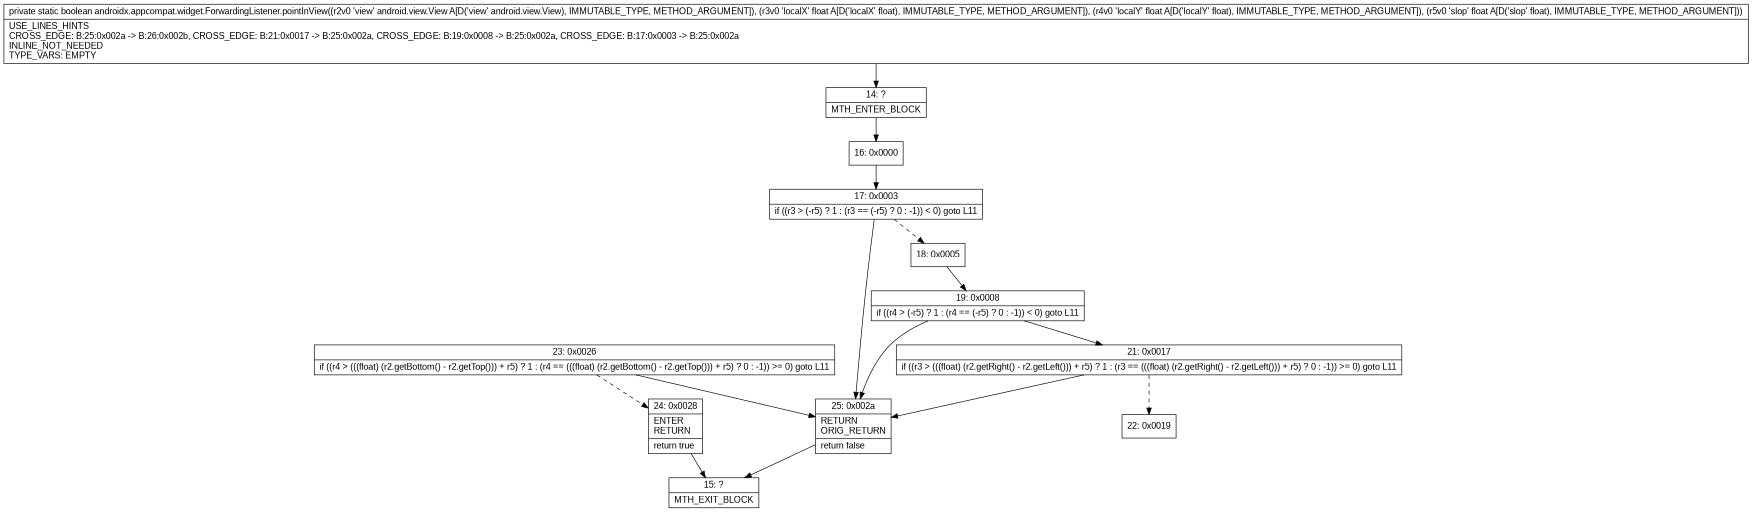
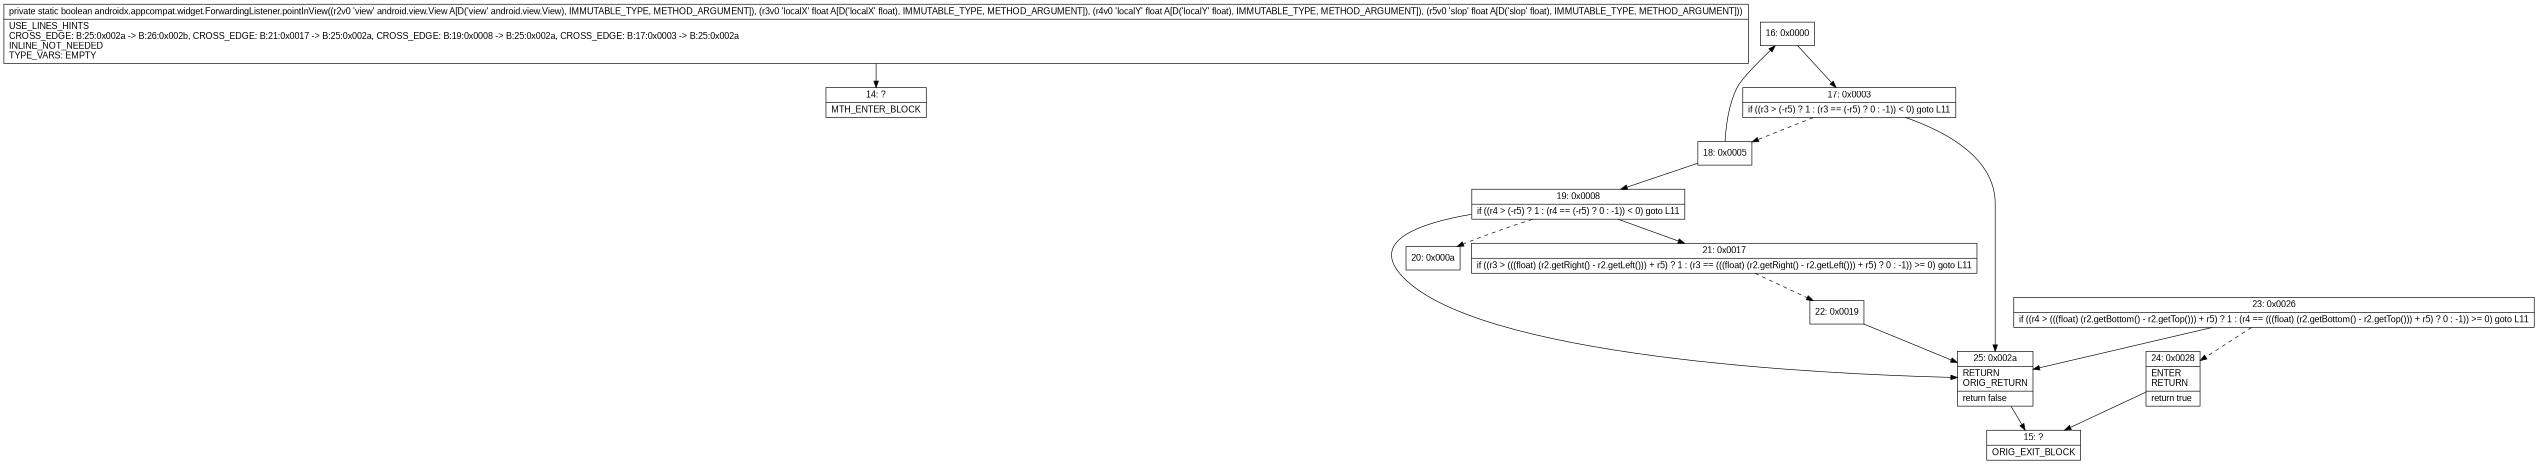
edge "14: ?" -> "16: 0x0000": now "18: 0x0005" -> "16: 0x0000"
node "20: 0x000a": added
edge "21: 0x0017" -> "25: 0x002a": now "22: 0x0019" -> "25: 0x002a"
node "15: ?": text "MTH_EXIT_BLOCK" -> "ORIG_EXIT_BLOCK"
